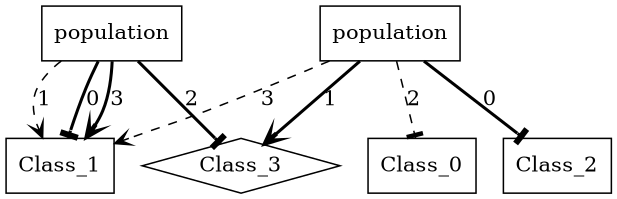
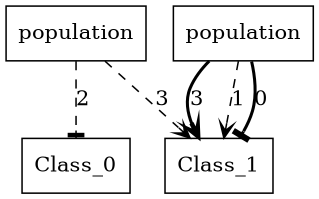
node "Class_3": removed
node "Class_2": removed
